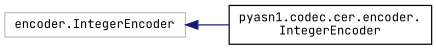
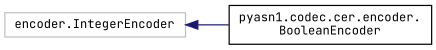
node "pyasn1.codec.cer.encoder. IntegerEncoder": label "pyasn1.codec.cer.encoder. IntegerEncoder" -> "pyasn1.codec.cer.encoder. BooleanEncoder"
